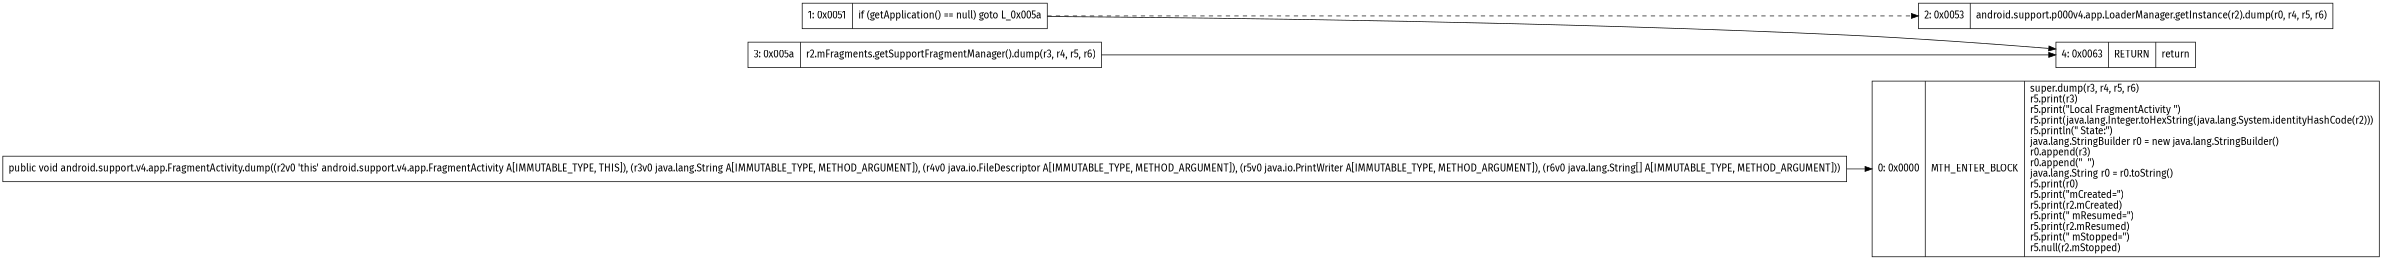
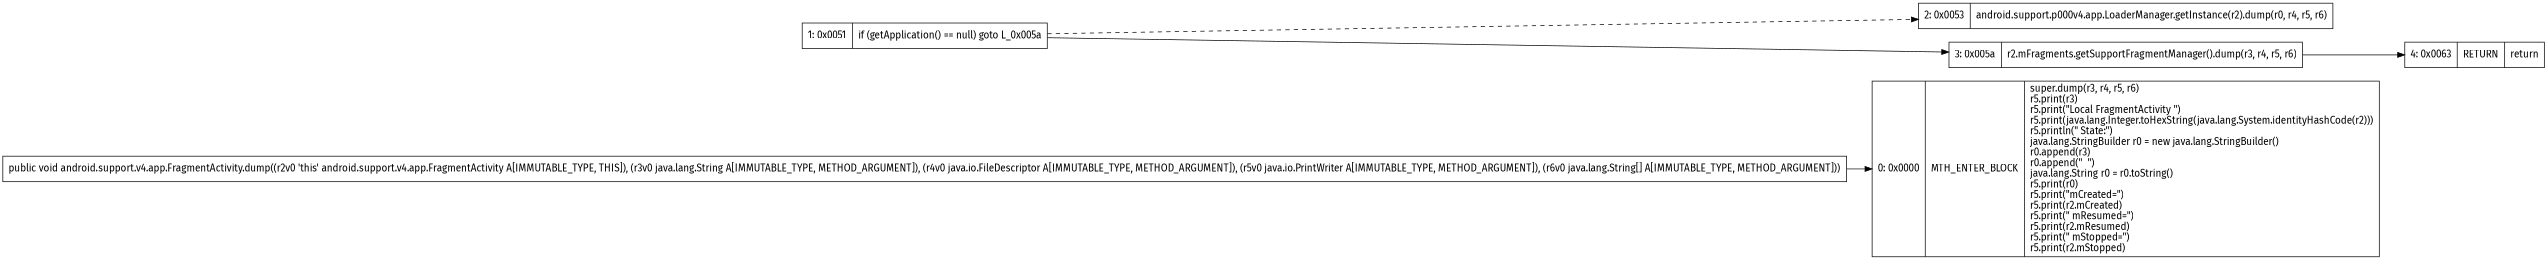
edge "1: 0x0051" -> "4: 0x0063": now "1: 0x0051" -> "3: 0x005a"
node "0: 0x0000": text "r5.null(r2.mStopped)" -> "r5.print(r2.mStopped)"
